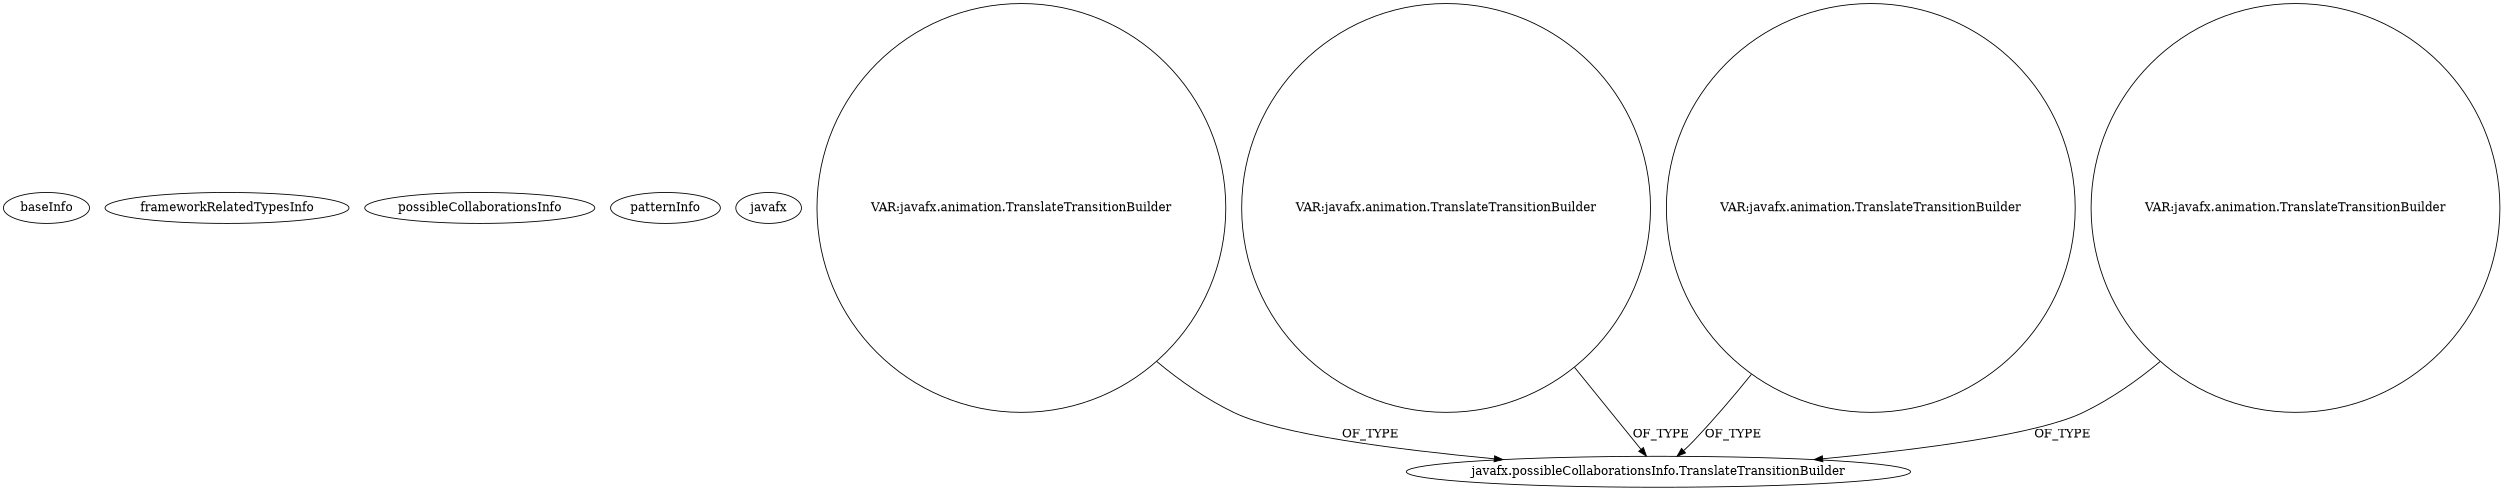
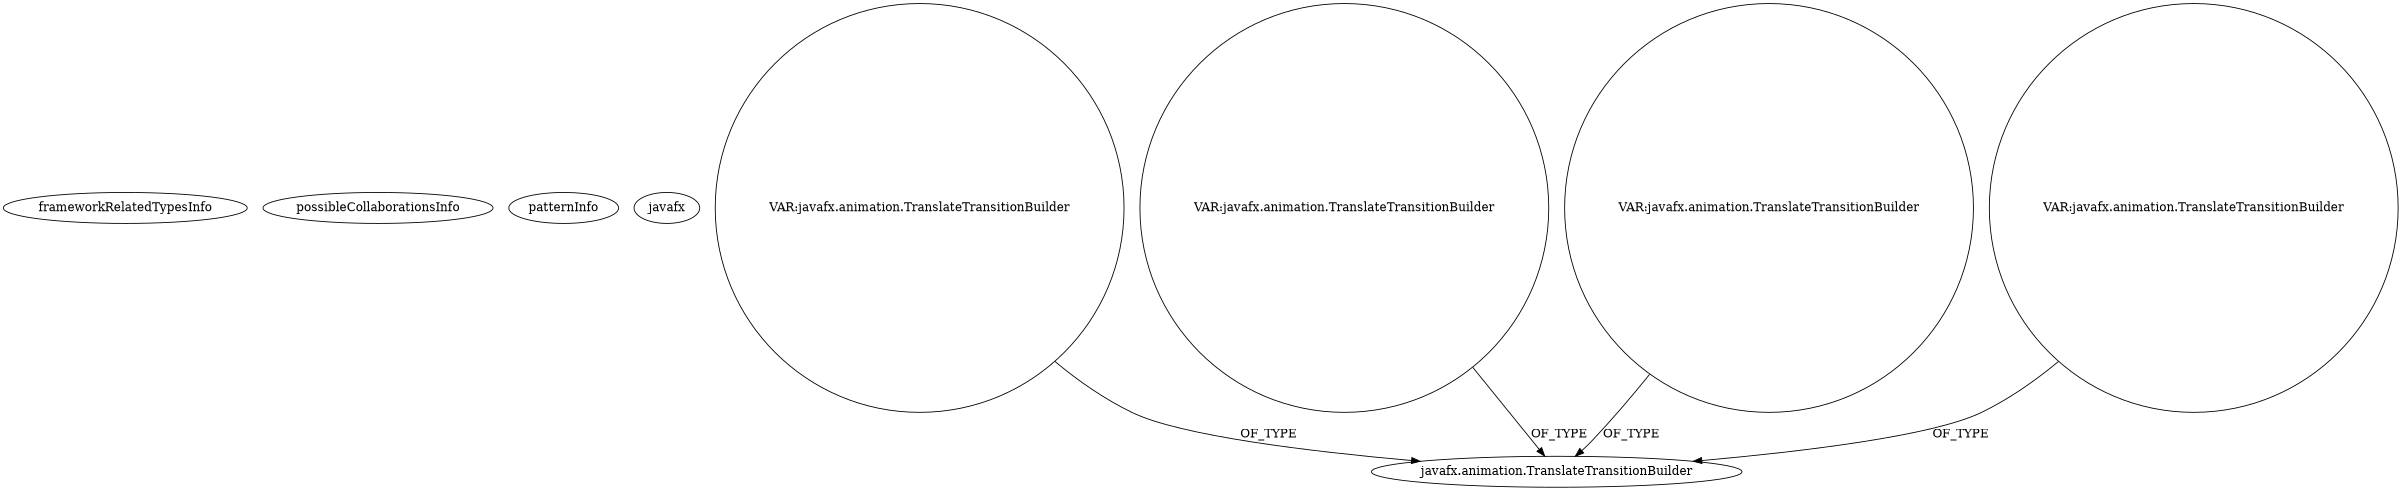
node "baseInfo": removed
node "javafx.possibleCollaborationsInfo.TranslateTransitionBuilder": label "javafx.possibleCollaborationsInfo.TranslateTransitionBuilder" -> "javafx.animation.TranslateTransitionBuilder"
